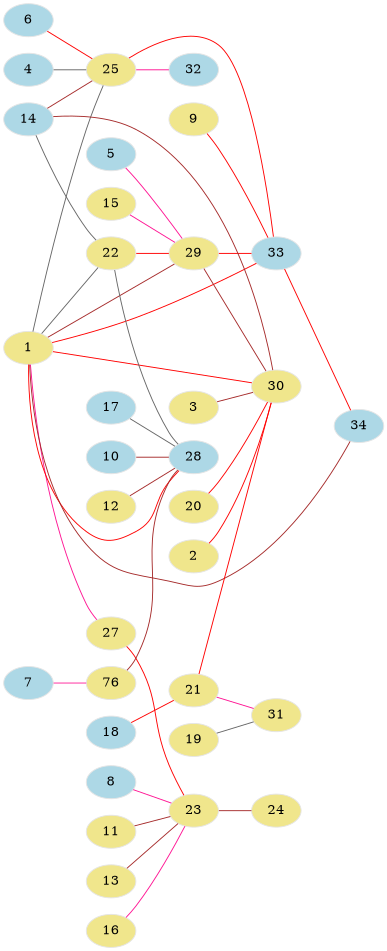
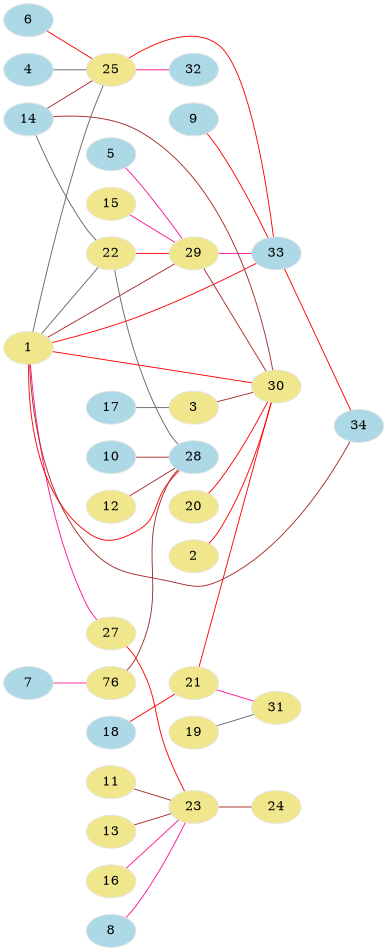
node "9": fillcolor khaki -> lightblue
edge "29" -- "33": color red -> deeppink
edge "17" -- "28": now "17" -- "3"
